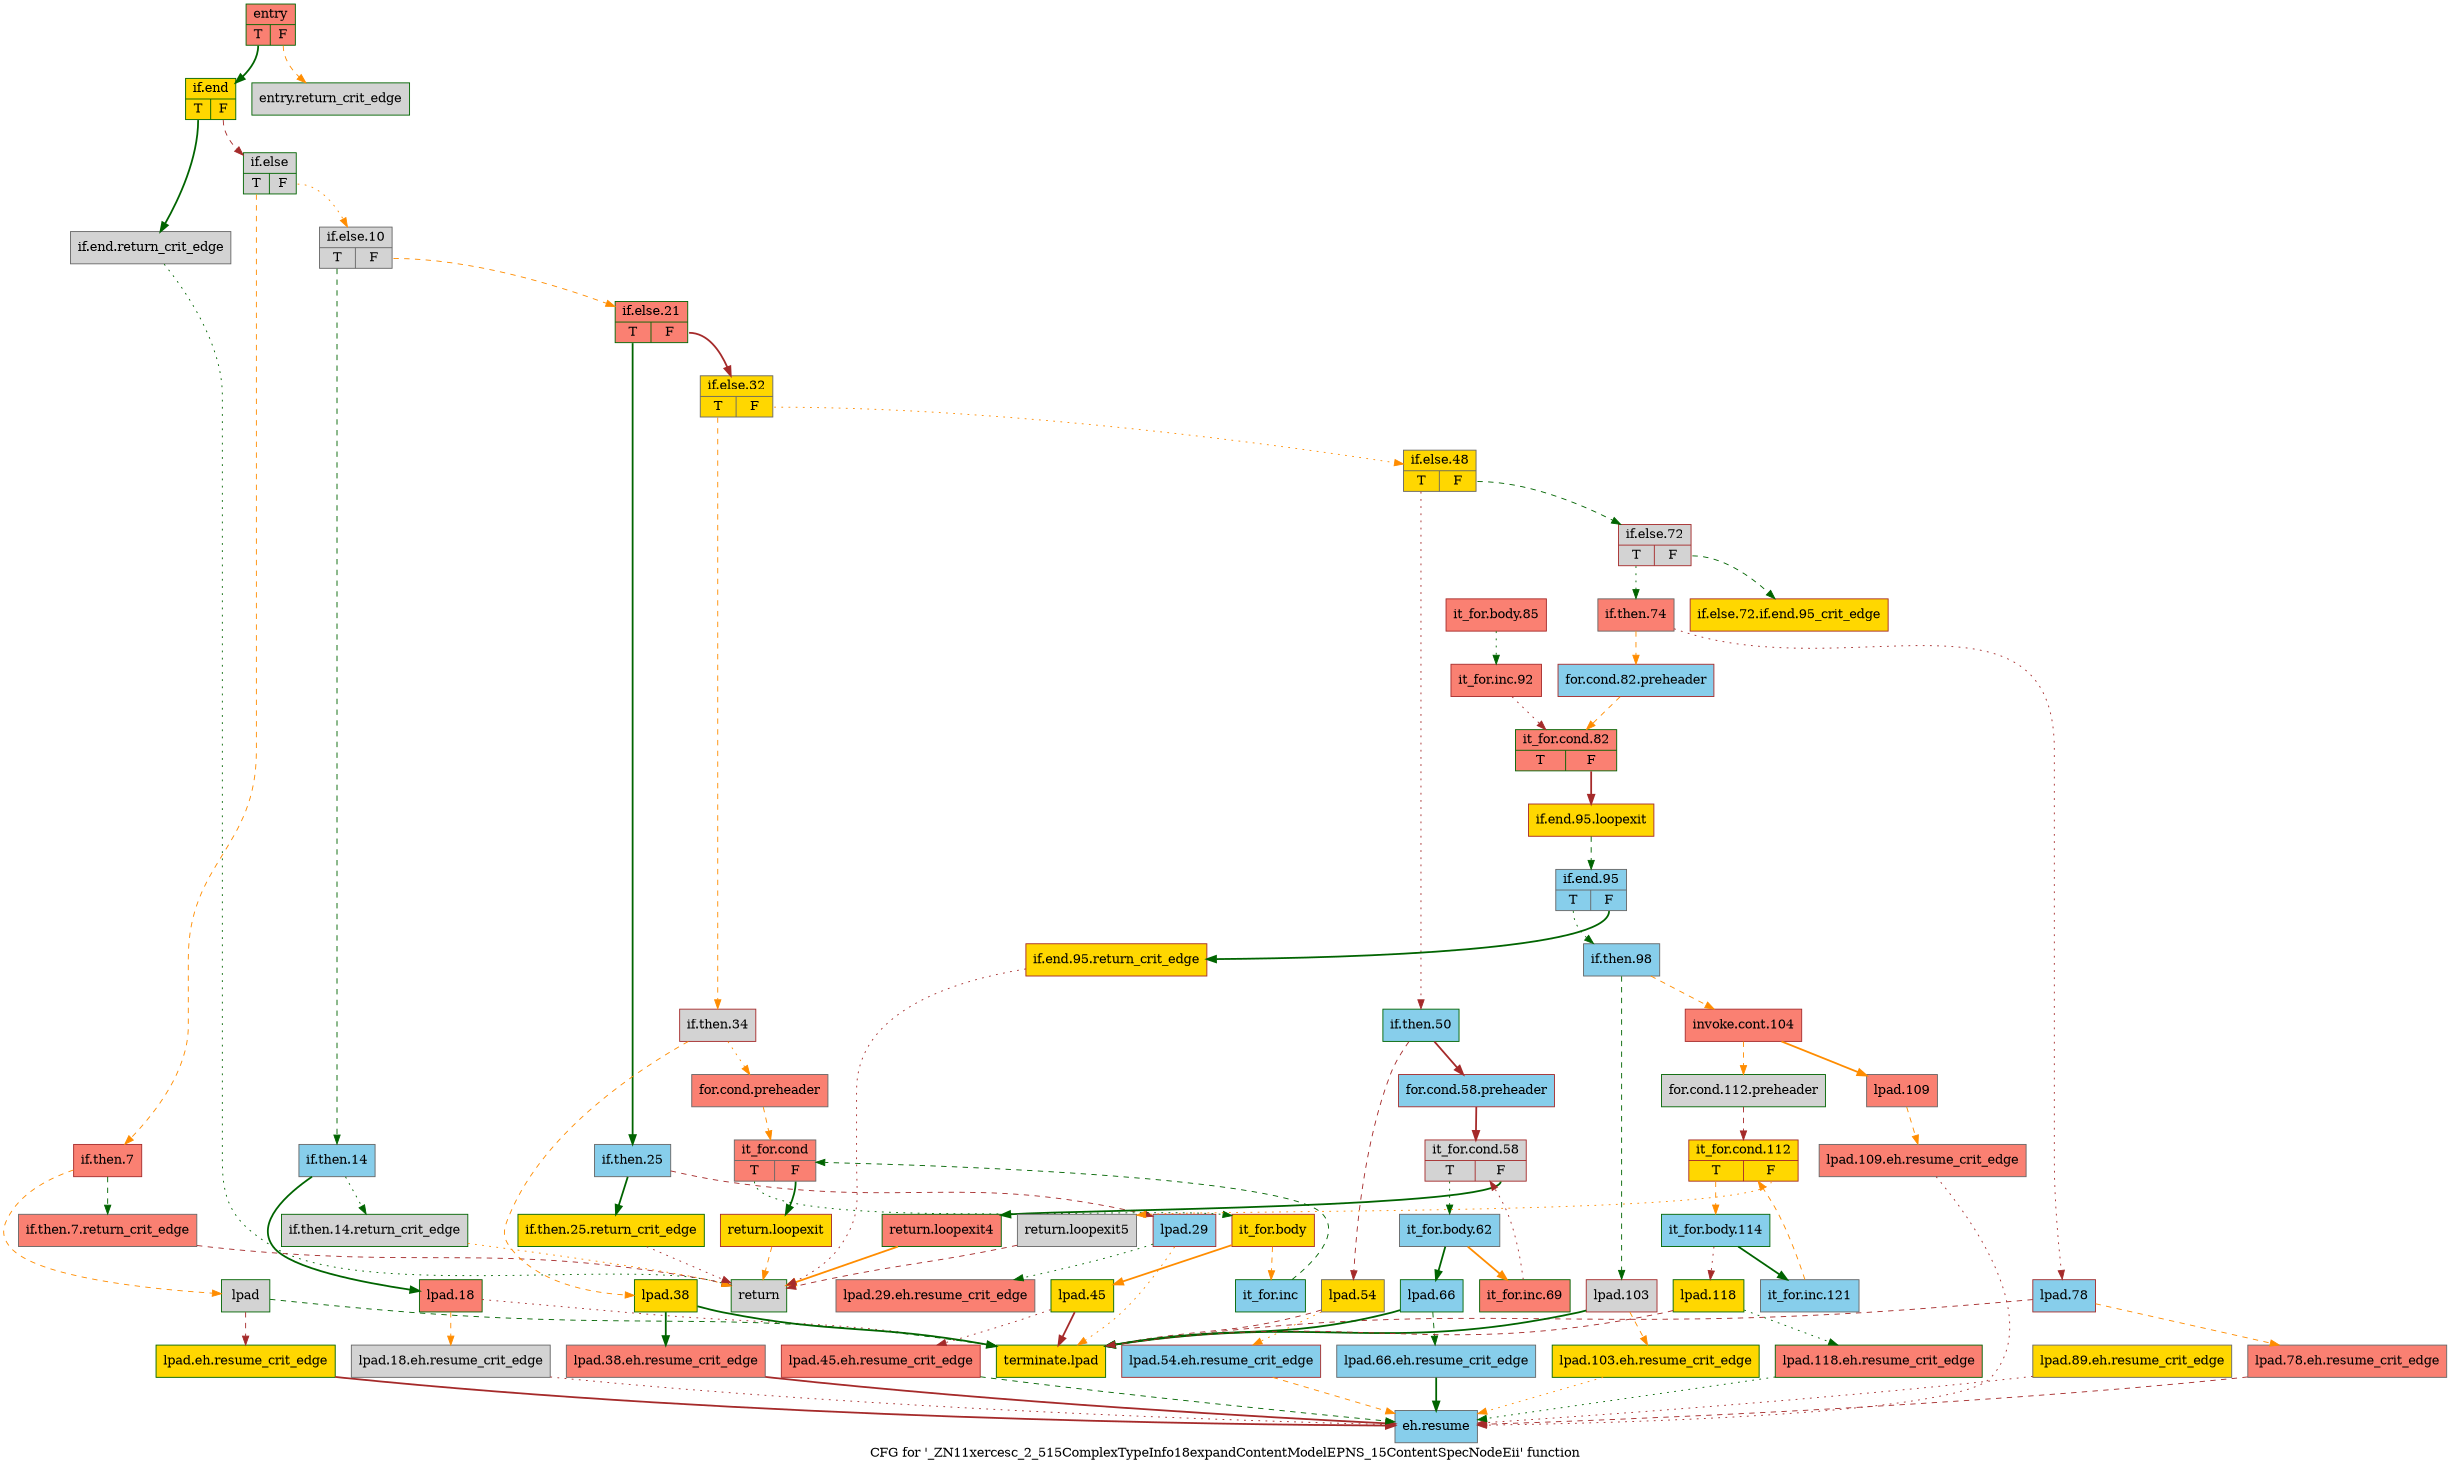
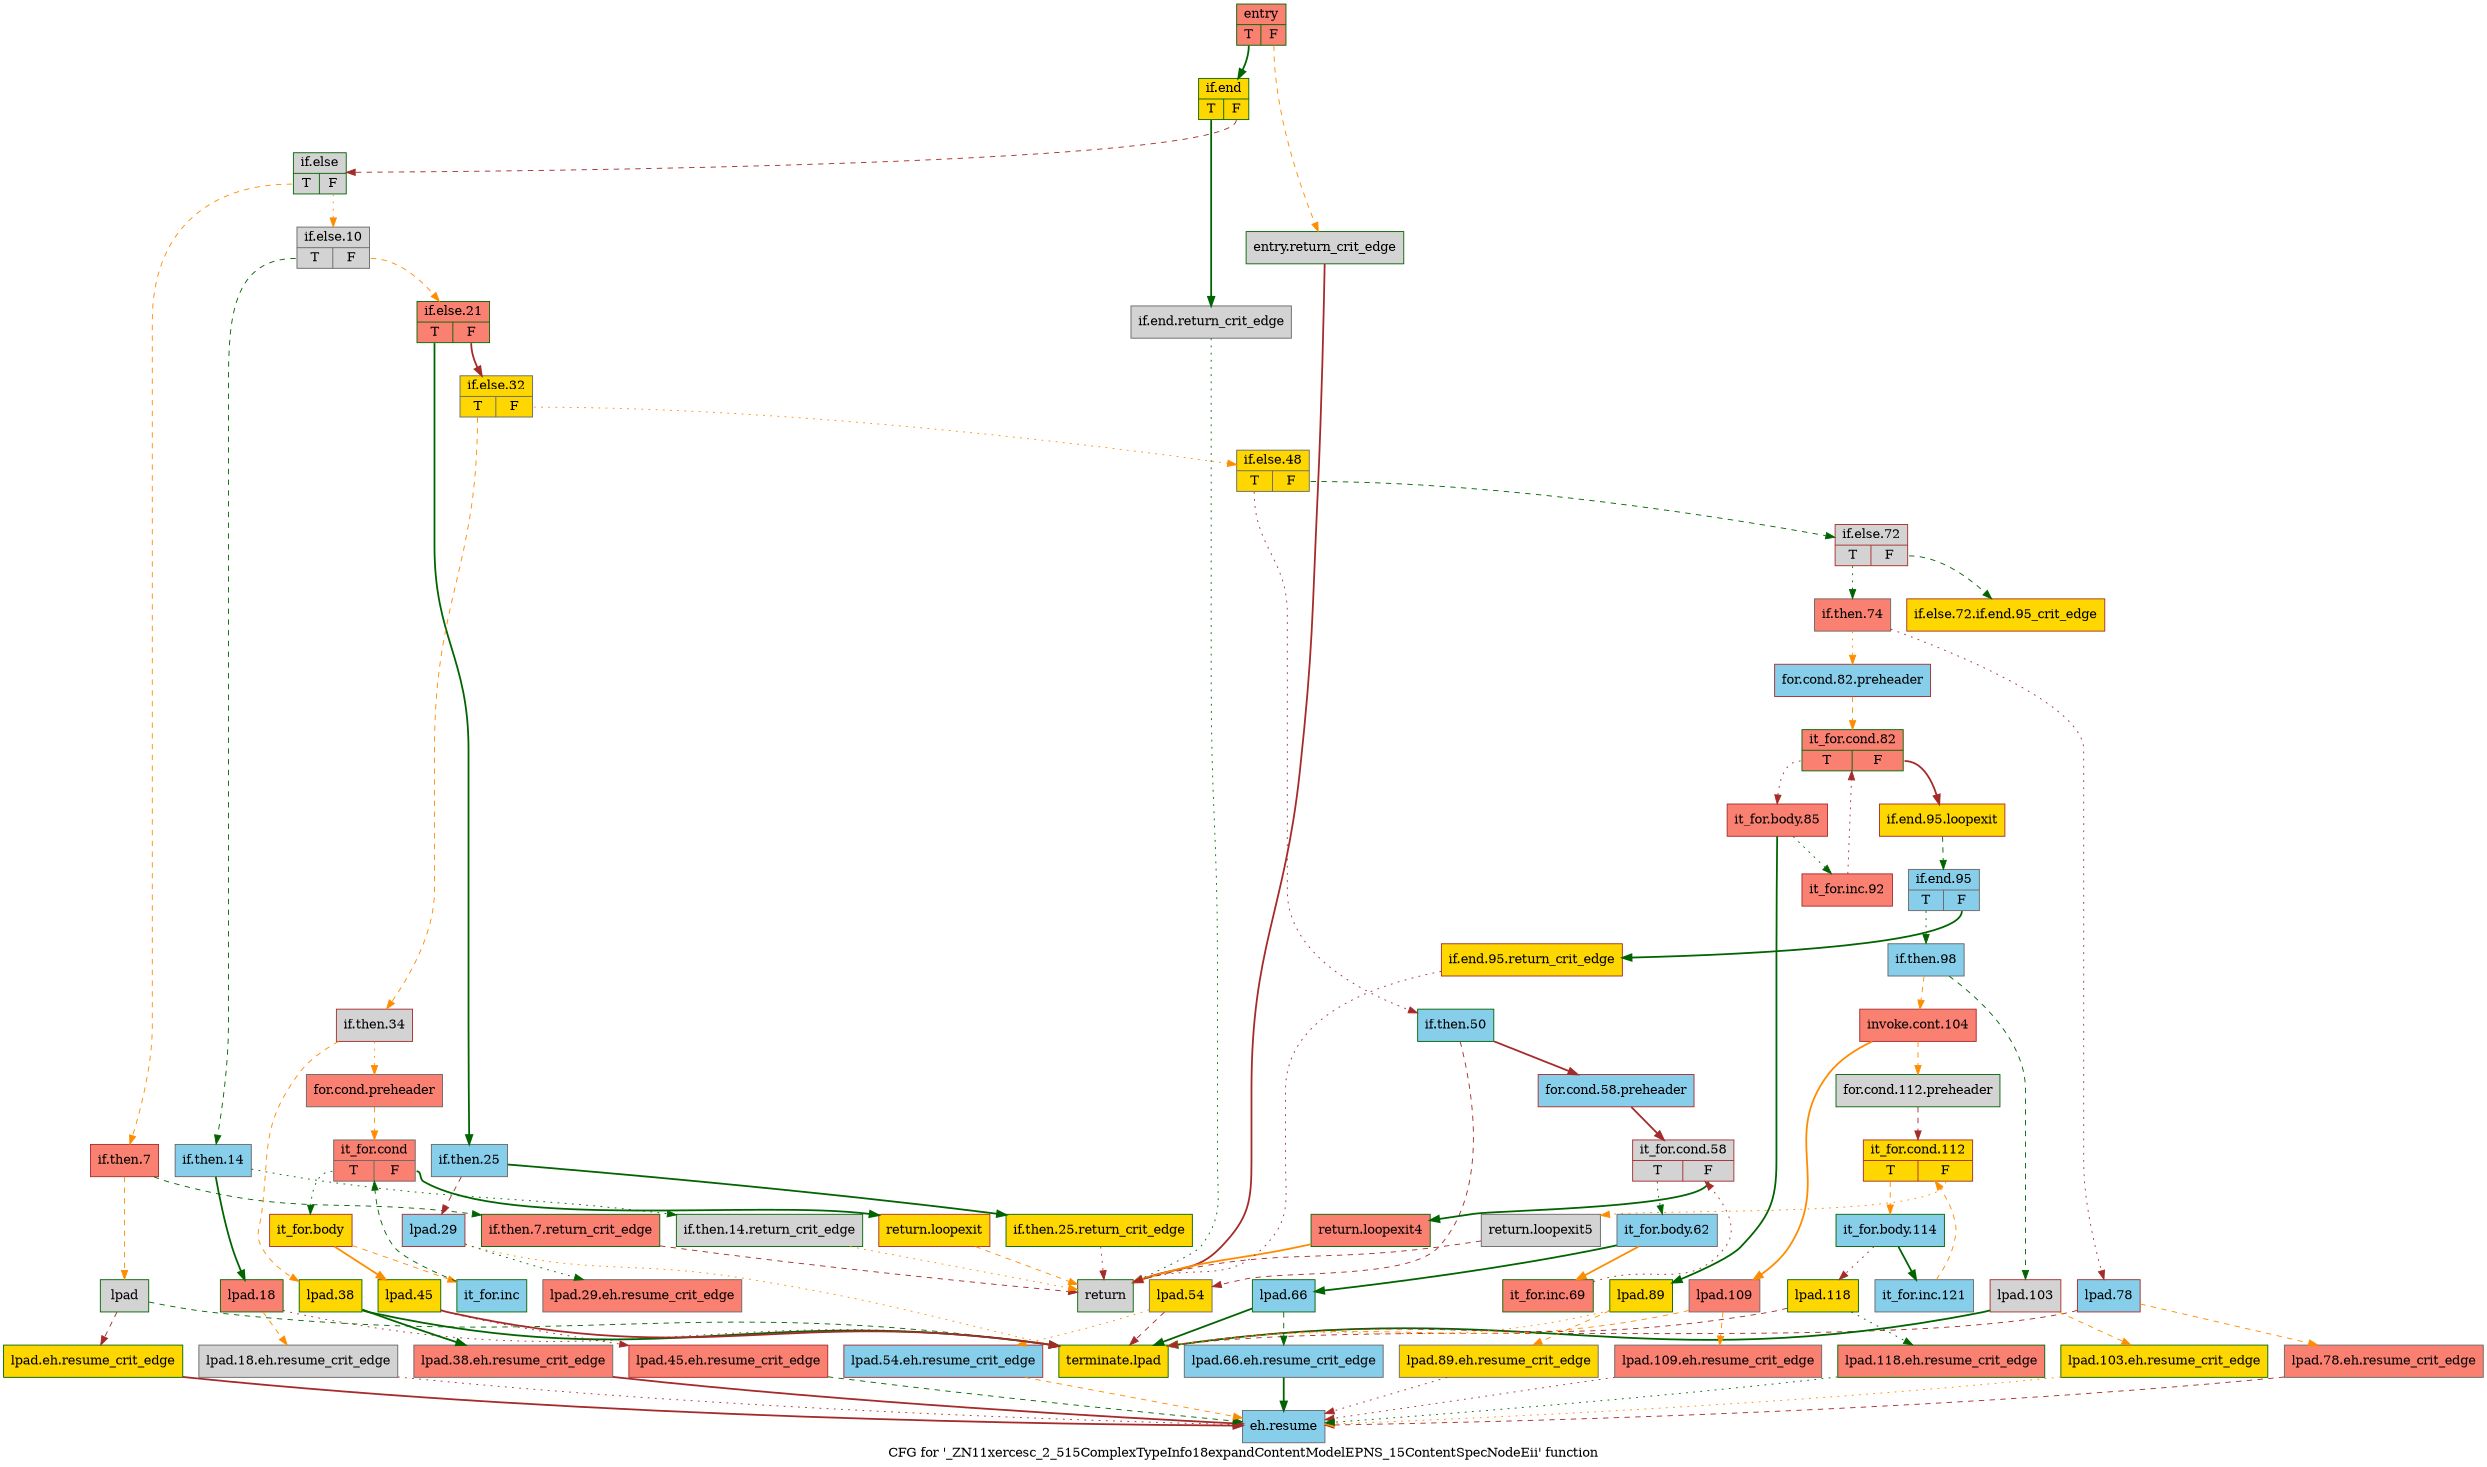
edge "if.then.74" -> "for.cond.82.preheader": style dashed -> dotted
edge "it_for.cond.82" -> "it_for.body.85": added
edge "entry.return_crit_edge" -> "return": added
node "if.then.7.return_crit_edge": color gray40 -> darkgreen
node "lpad.89": added
edge "lpad.109" -> "terminate.lpad": added
